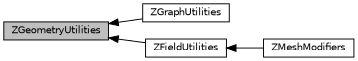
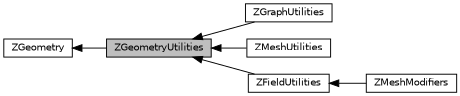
node "ZGeometry": added
node "ZMeshUtilities": added
